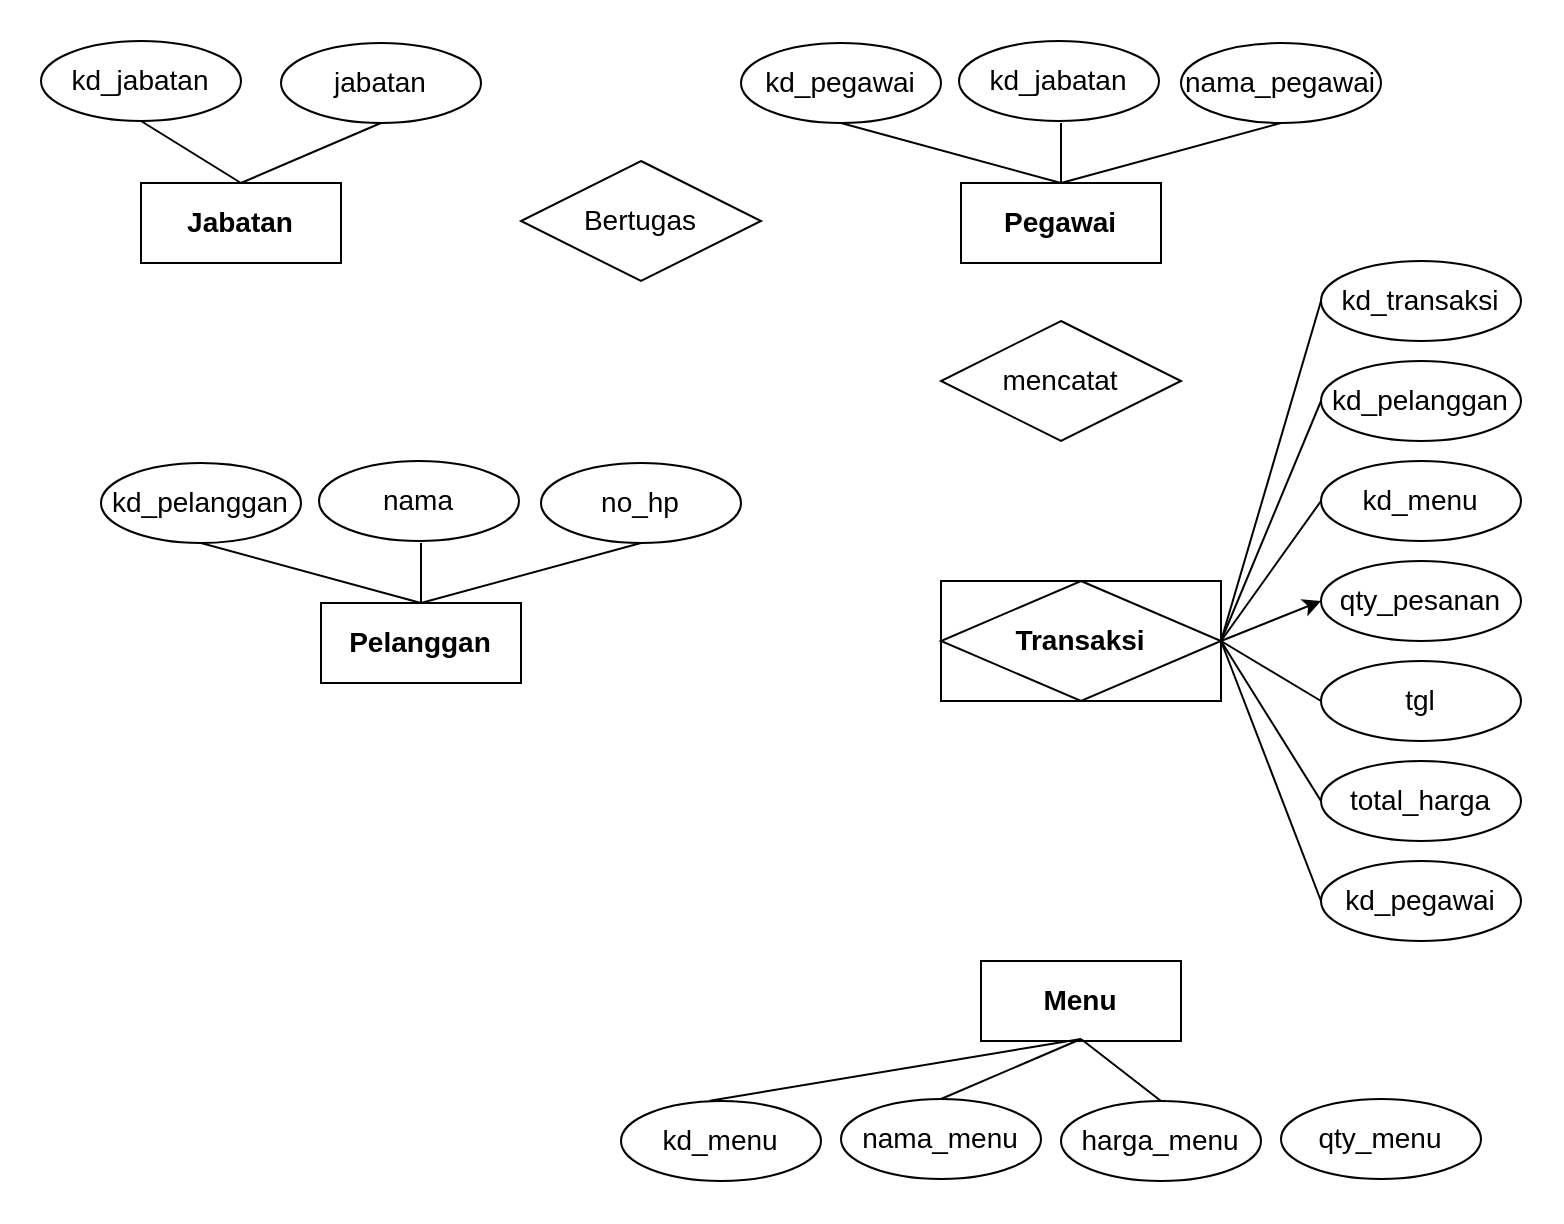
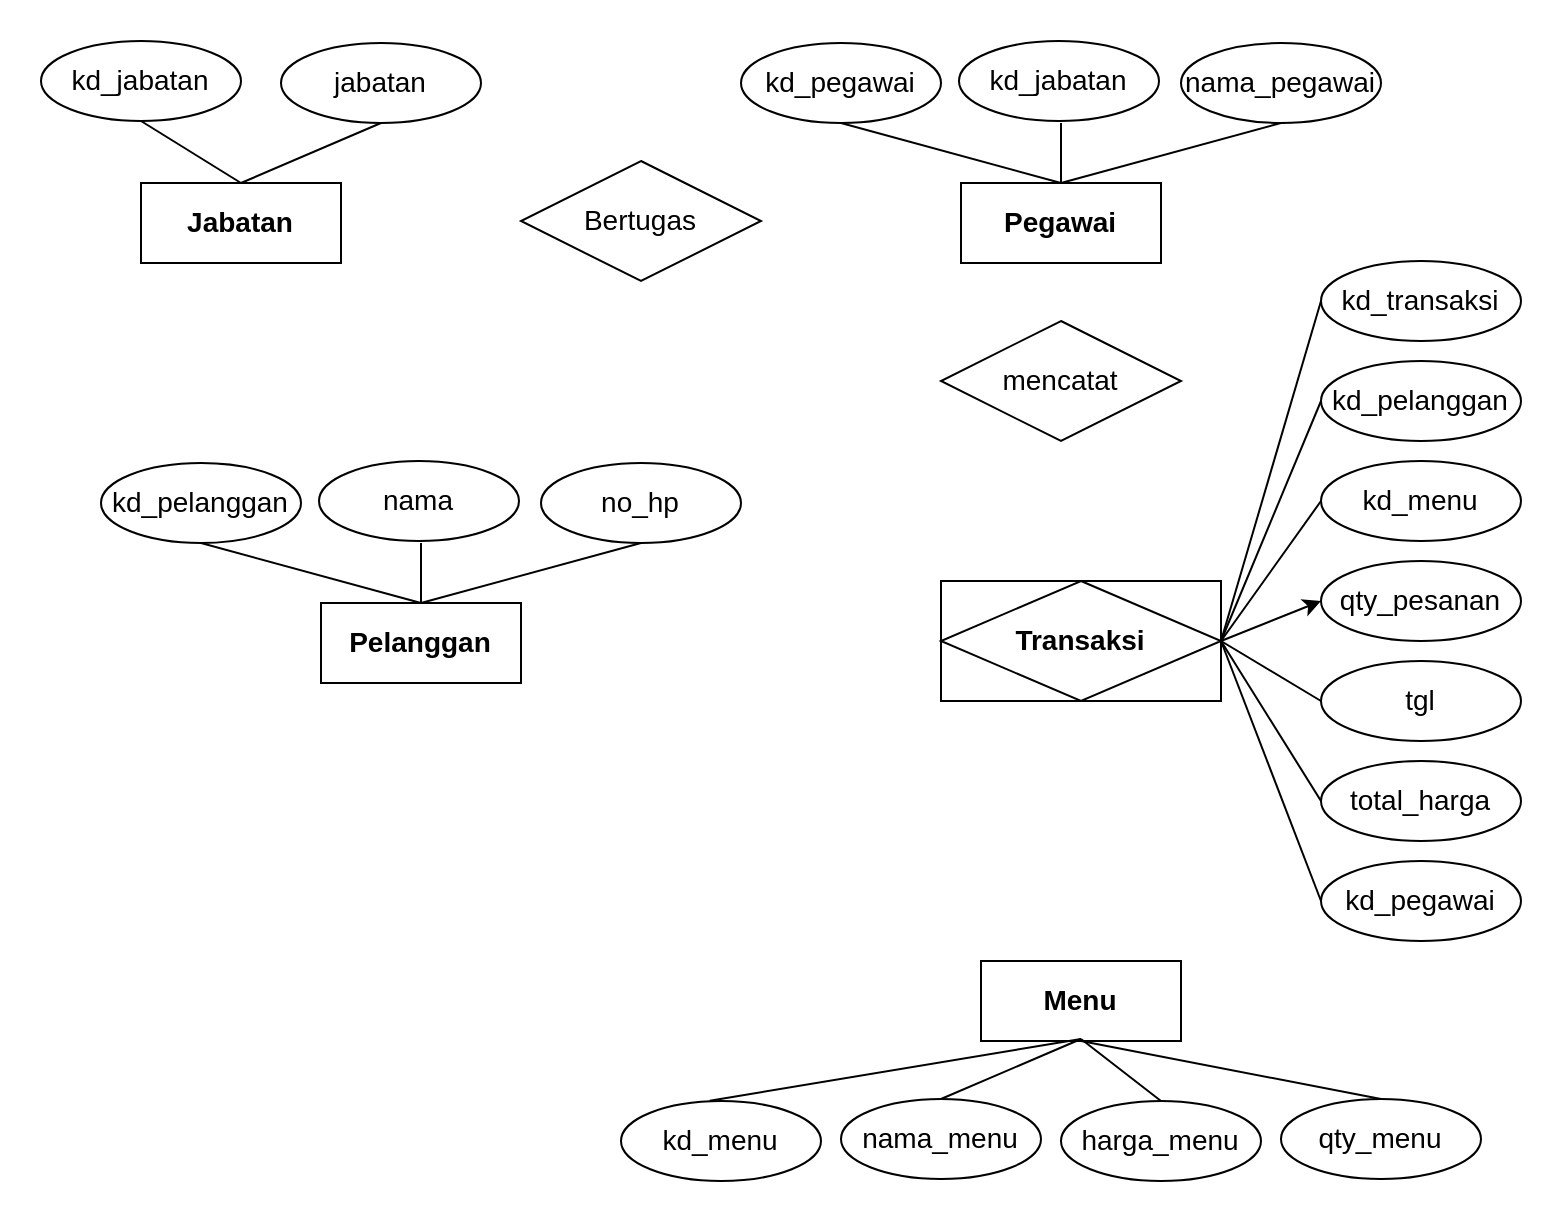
edge "Menu" -- "qty_menu": added
